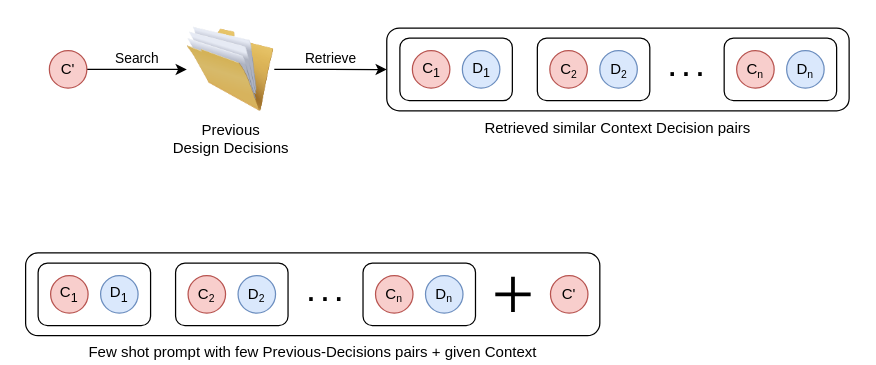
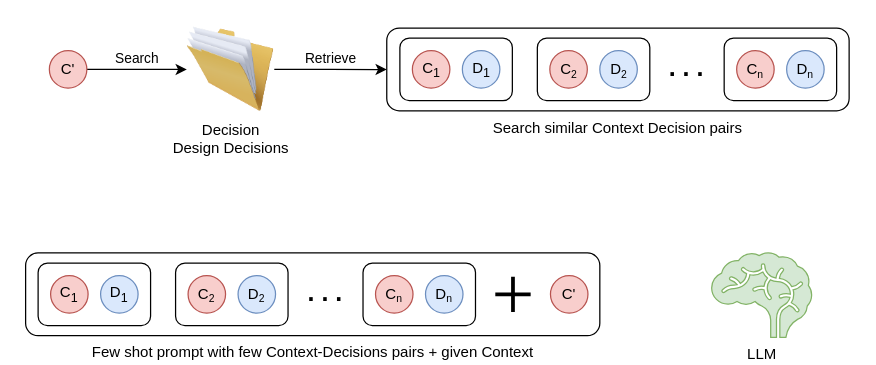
node "Retrieved similar Context Decision pairs": label "Retrieved similar Context Decision pairs" -> "Search similar Context Decision pairs"
node "Previous Design Decisions": label "Previous Design Decisions" -> "Decision Design Decisions"
node "LLM": added
node "Few shot prompt with few Previous-Decisions pairs + given Context": label "Few shot prompt with few Previous-Decisions pairs + given Context" -> "Few shot prompt with few Context-Decisions pairs + given Context"
